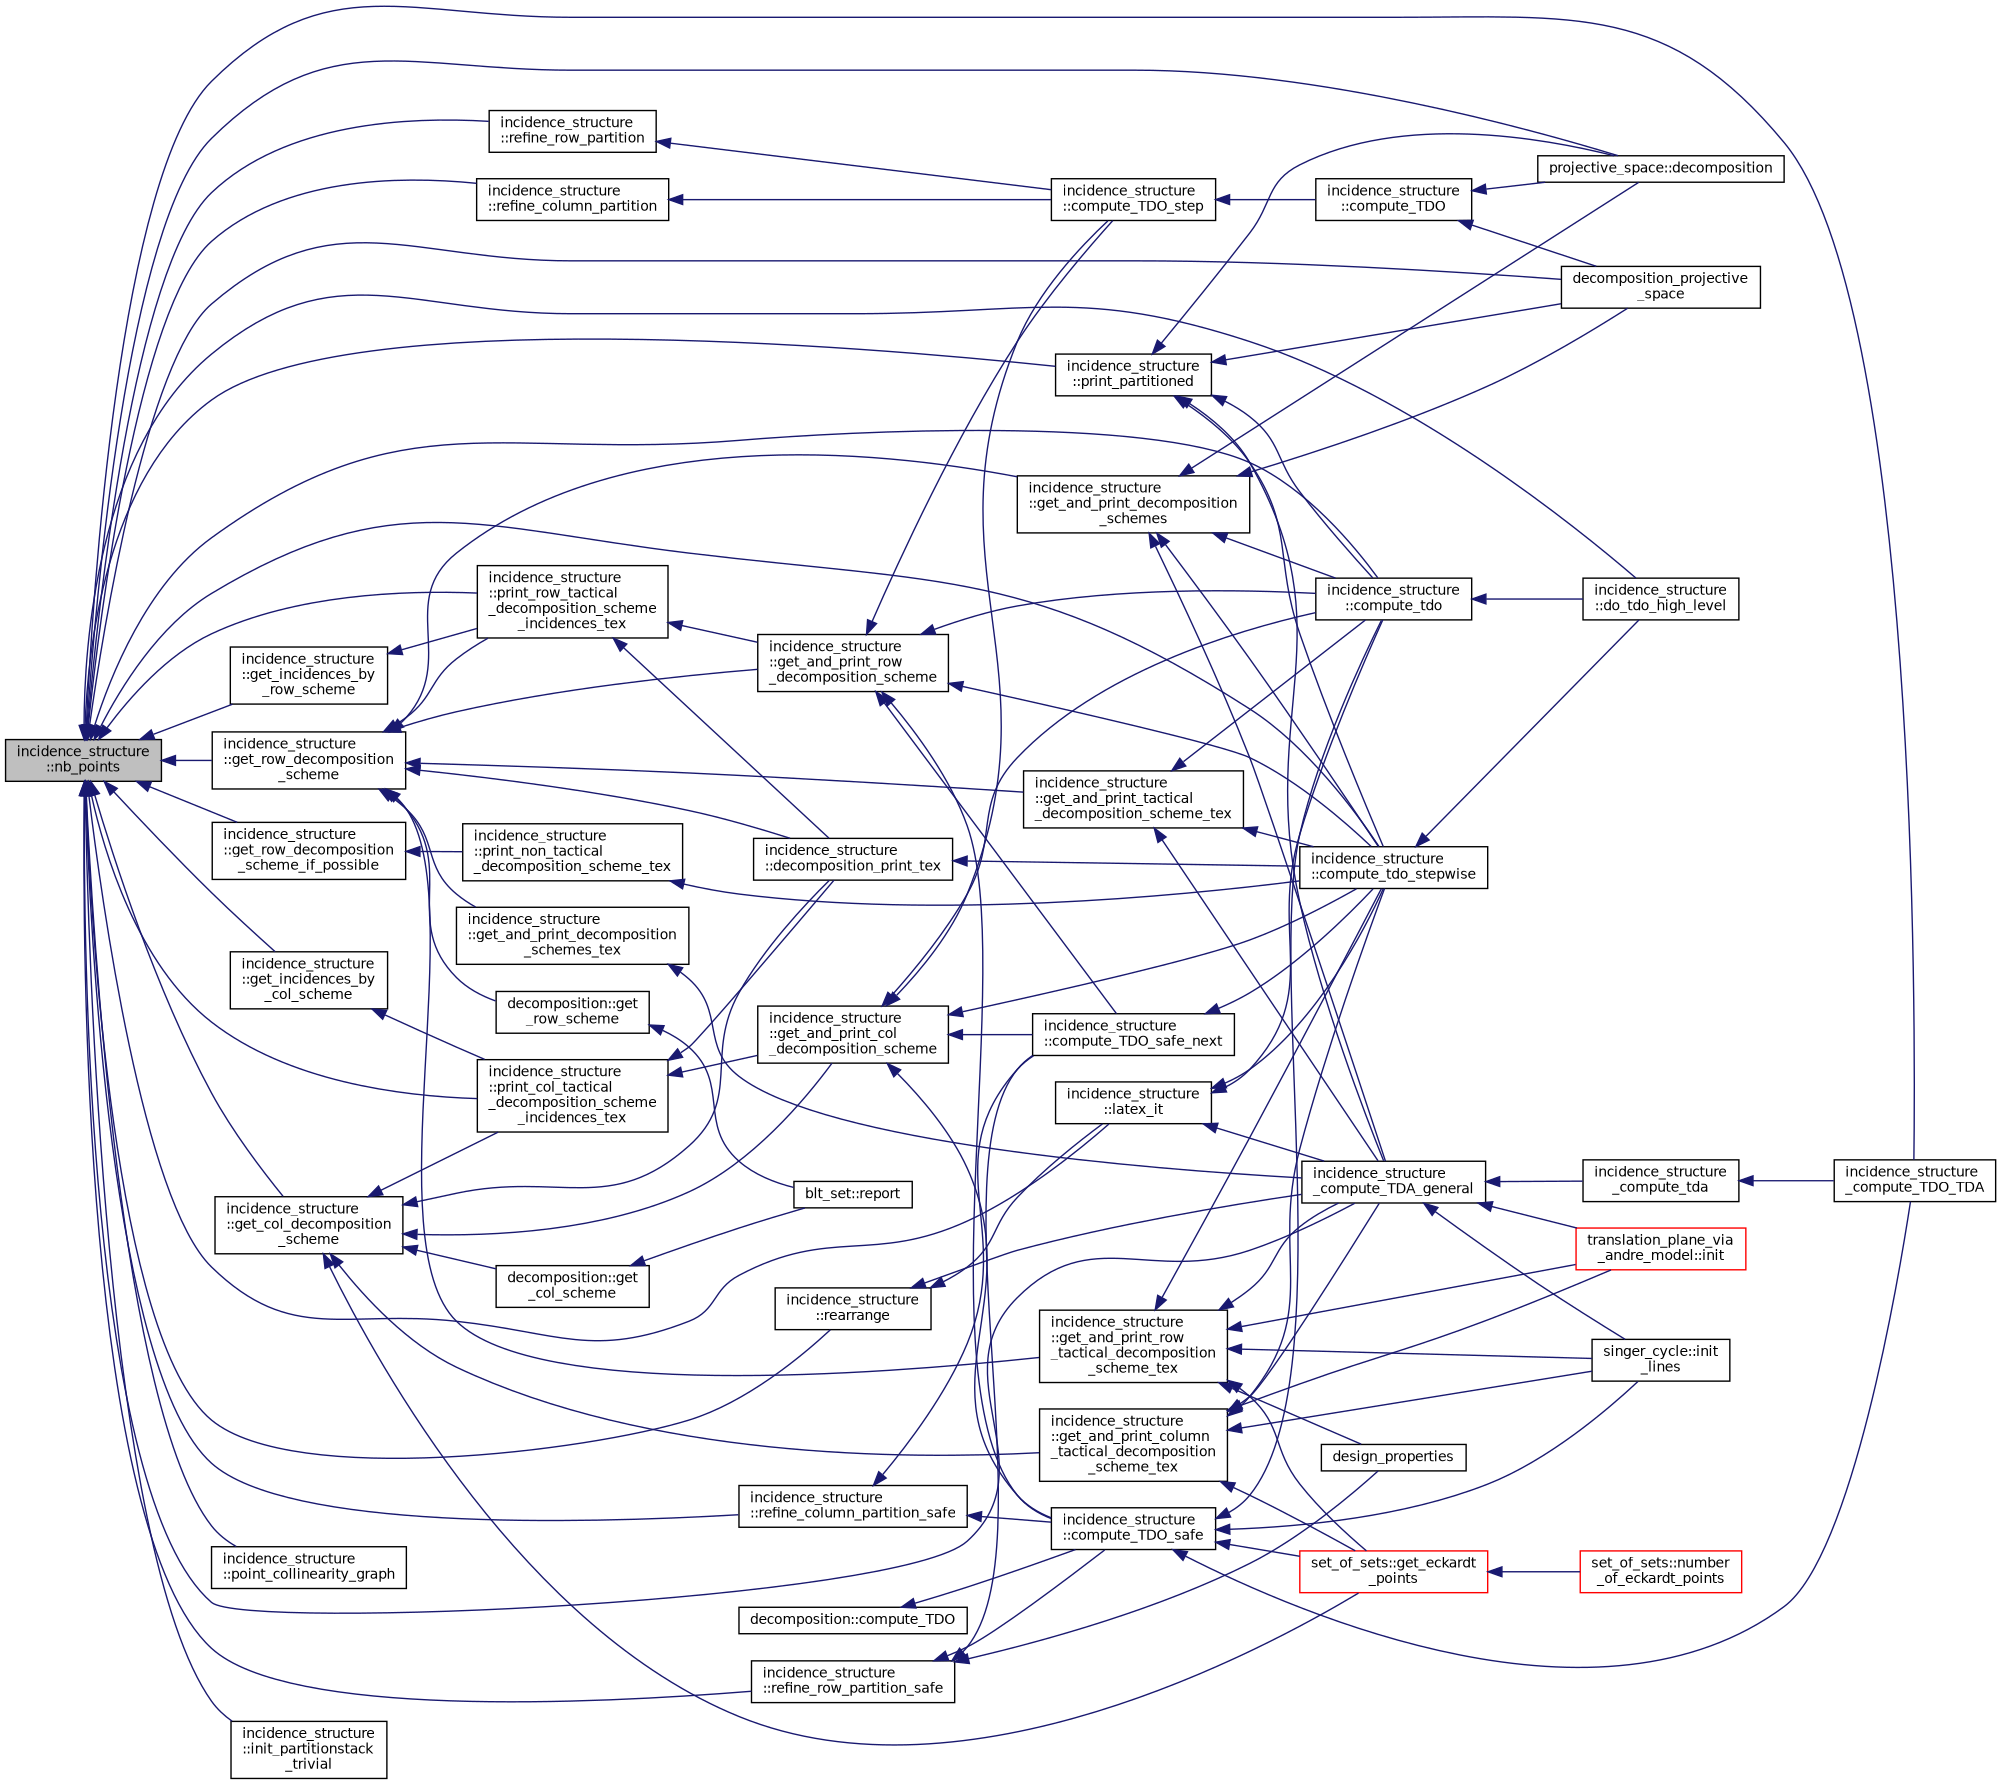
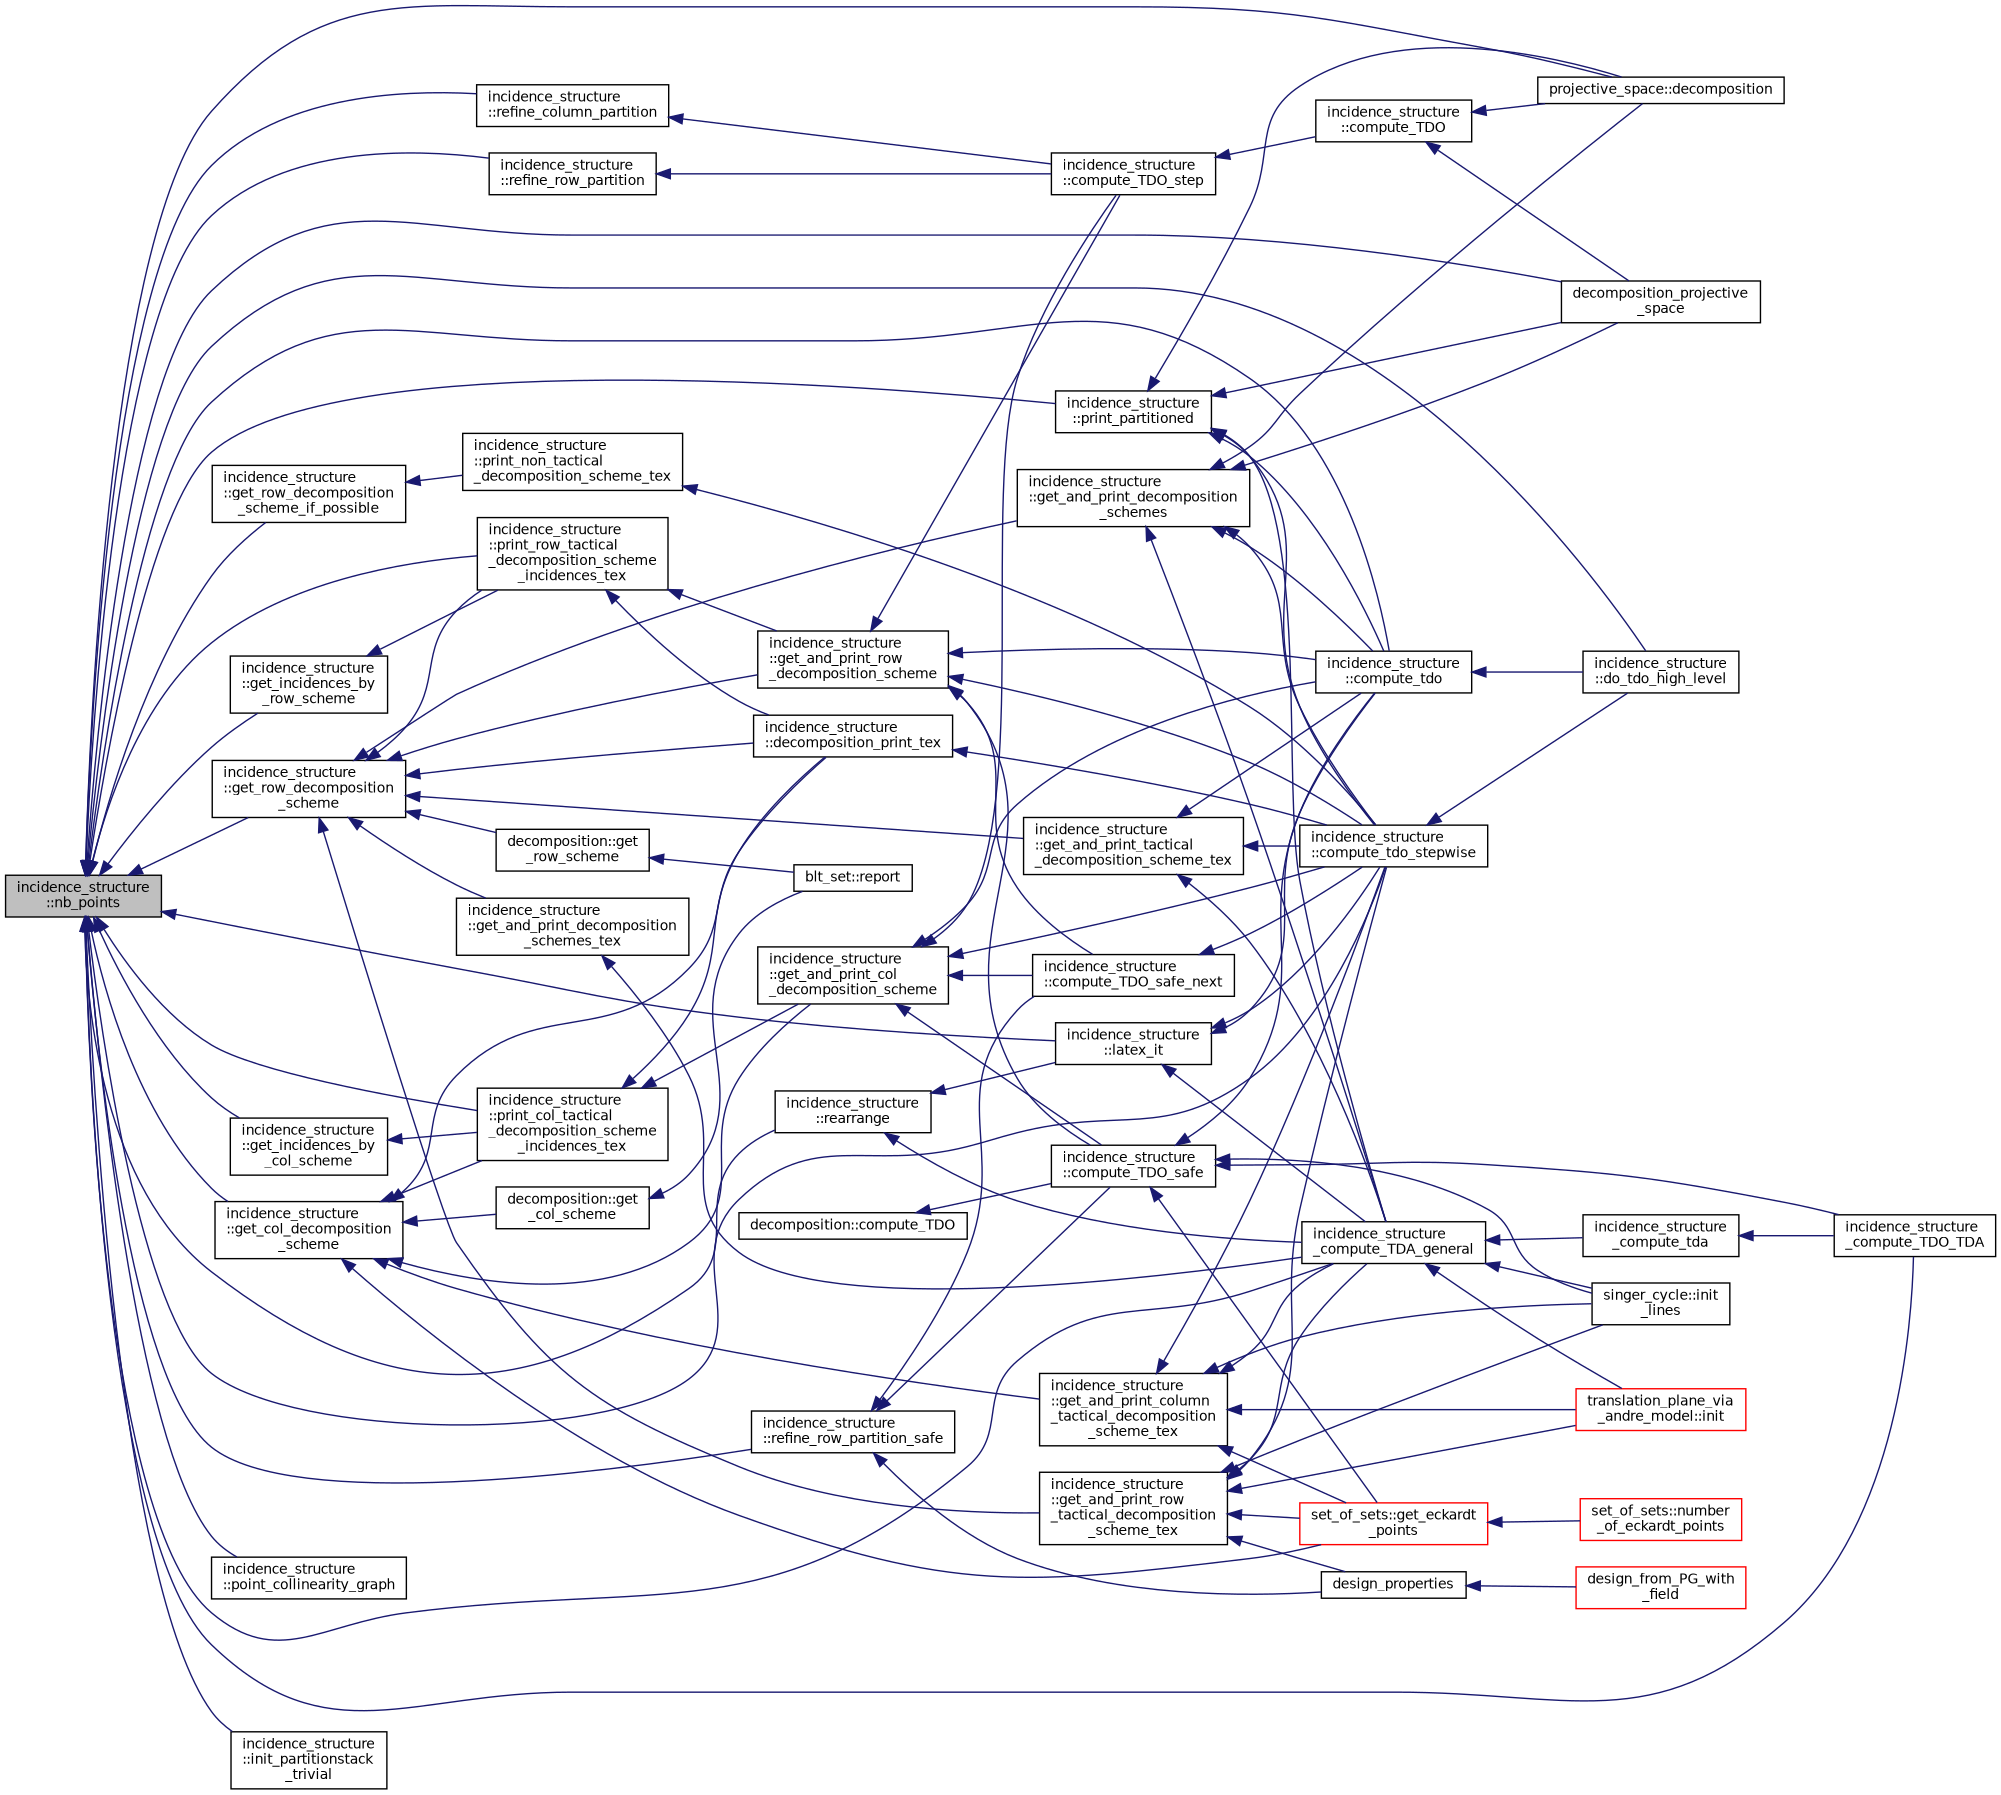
node "incidence_structure ::refine_column_partition_safe": removed
node "design_from_PG_with _field": added
